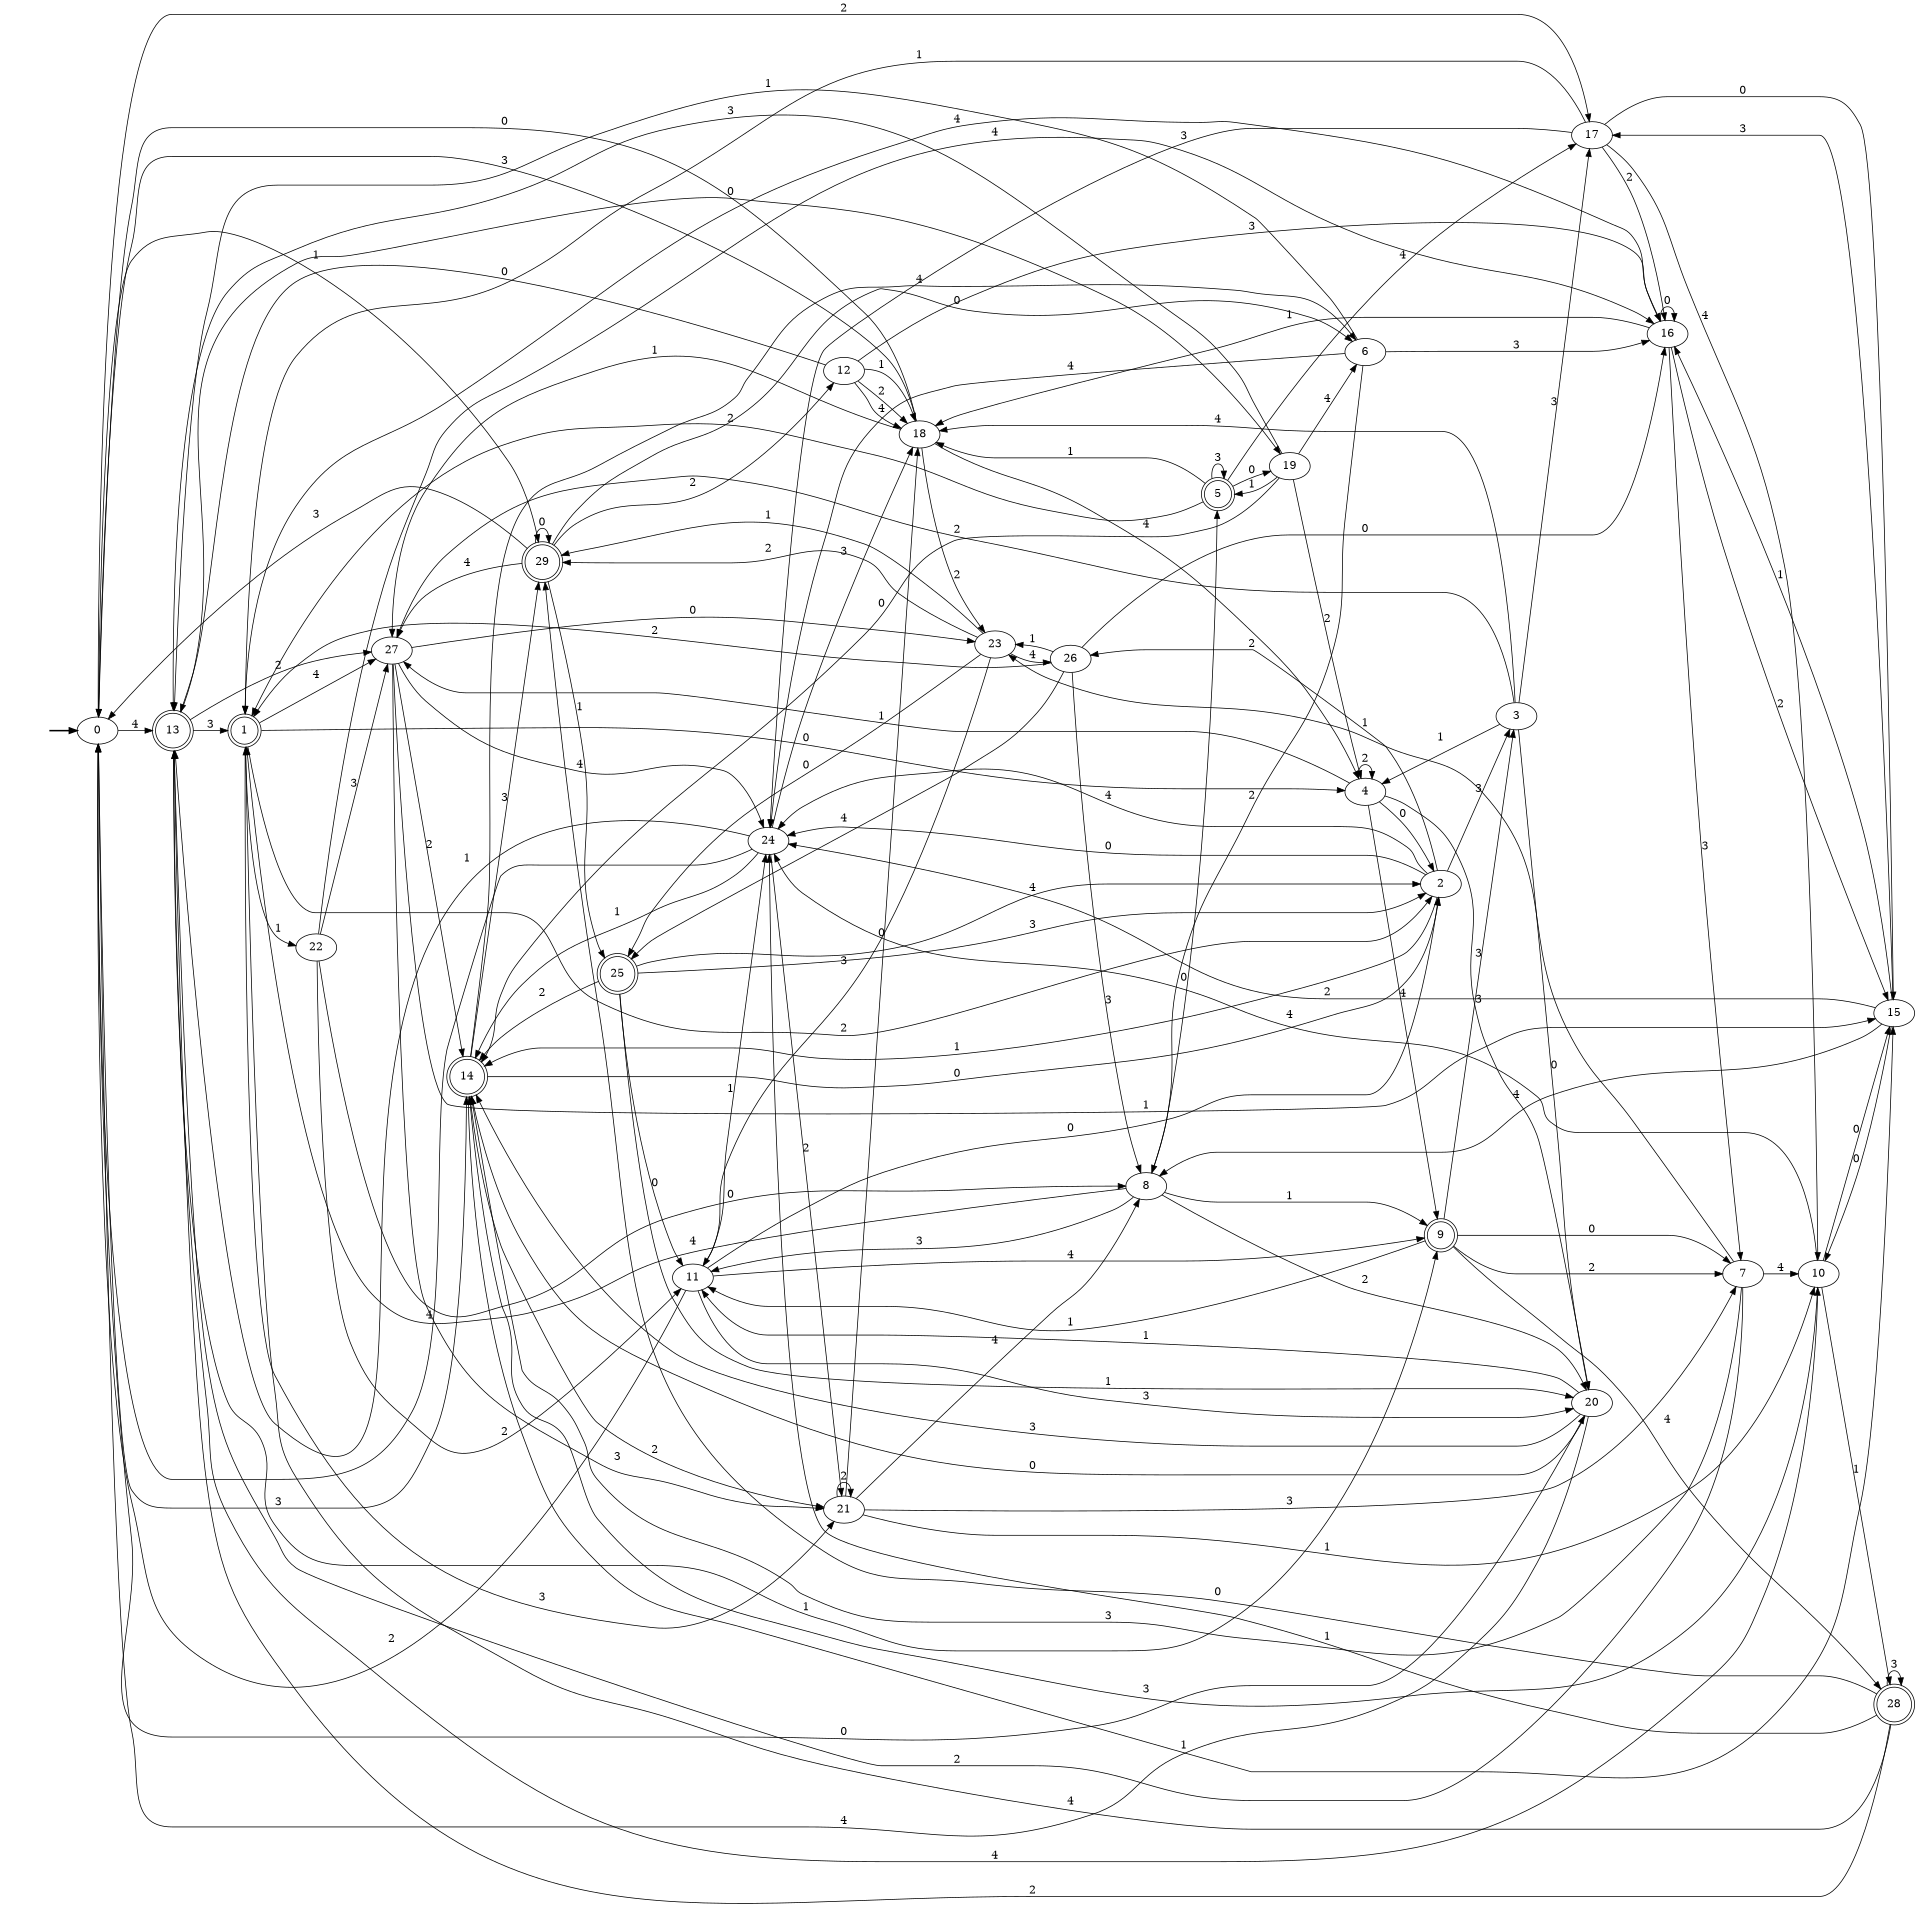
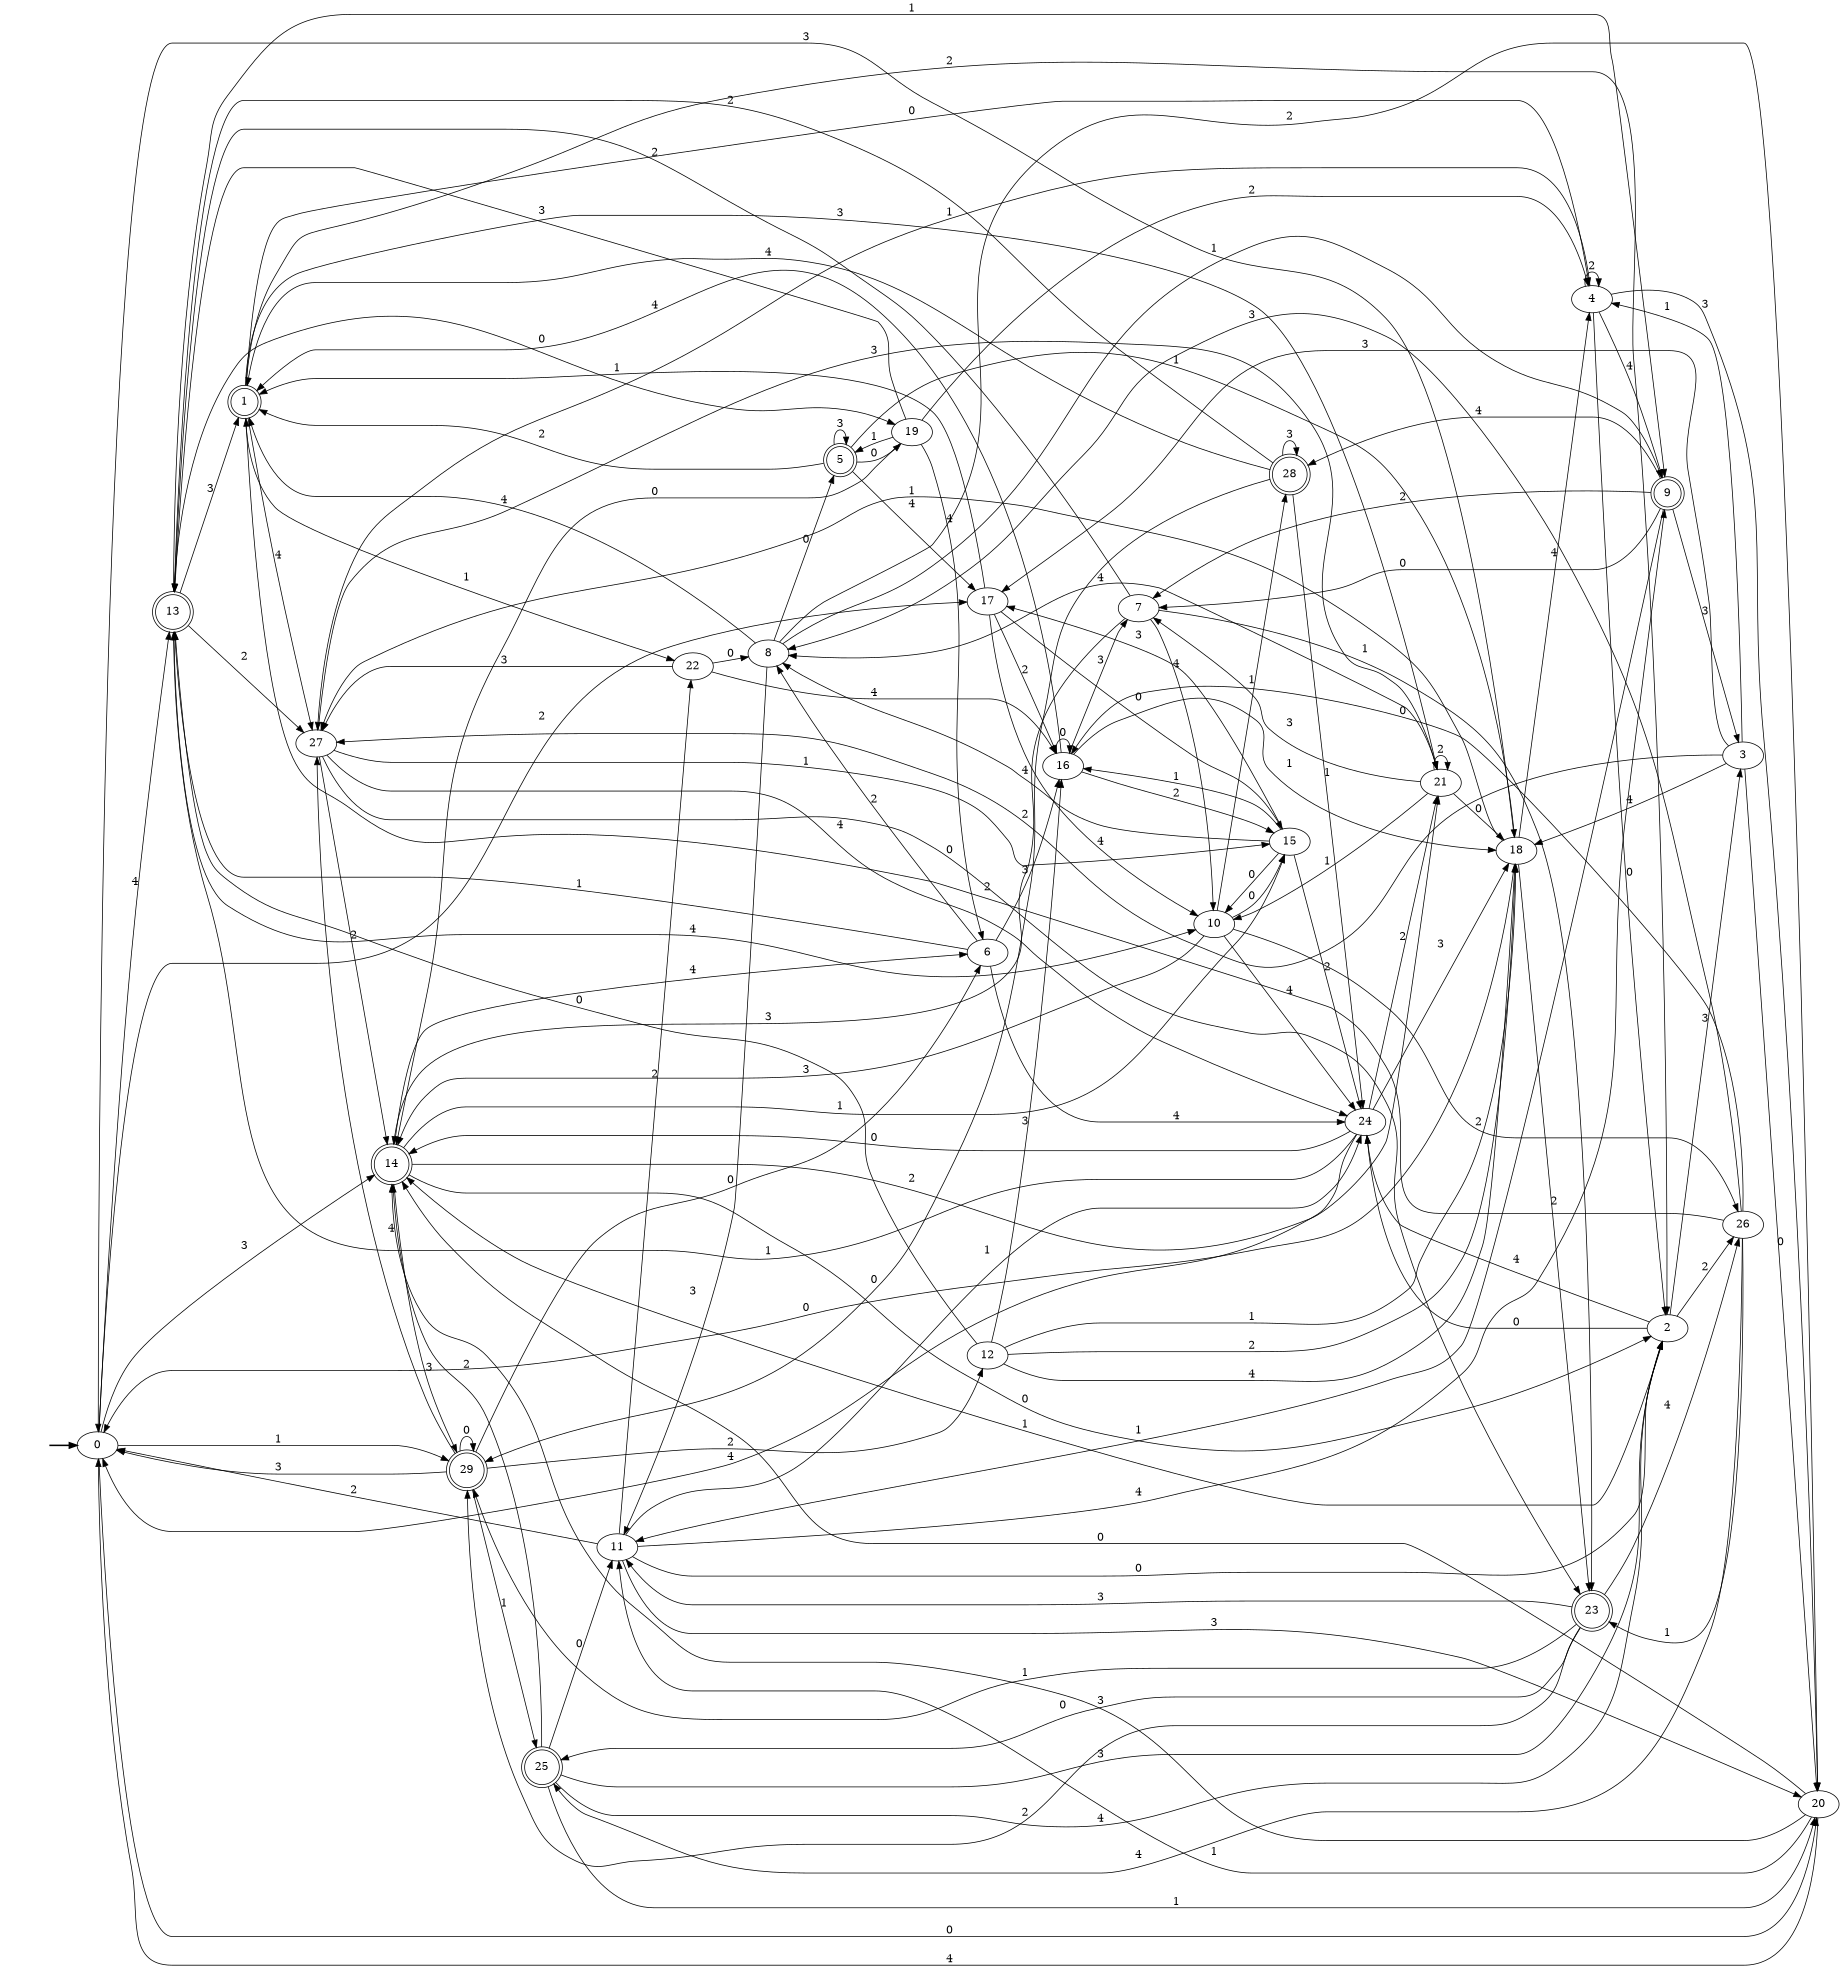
edge "17" -> "24": removed, label "3"
node "23": shape ellipse -> doublecircle
edge "24" -> "14": label "1" -> "0"
edge "10" -> "26": added, label "2"
edge "22" -> "11": reversed
